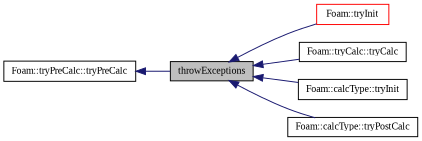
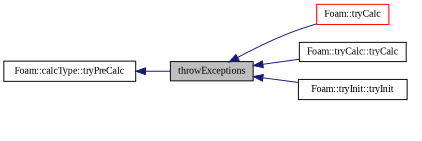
node "Foam::tryInit": label "Foam::tryInit" -> "Foam::tryCalc"
node "Foam::tryPreCalc::tryPreCalc": label "Foam::tryPreCalc::tryPreCalc" -> "Foam::calcType::tryPreCalc"
node "Foam::calcType::tryInit": label "Foam::calcType::tryInit" -> "Foam::tryInit::tryInit"
node "Foam::calcType::tryPostCalc": removed
